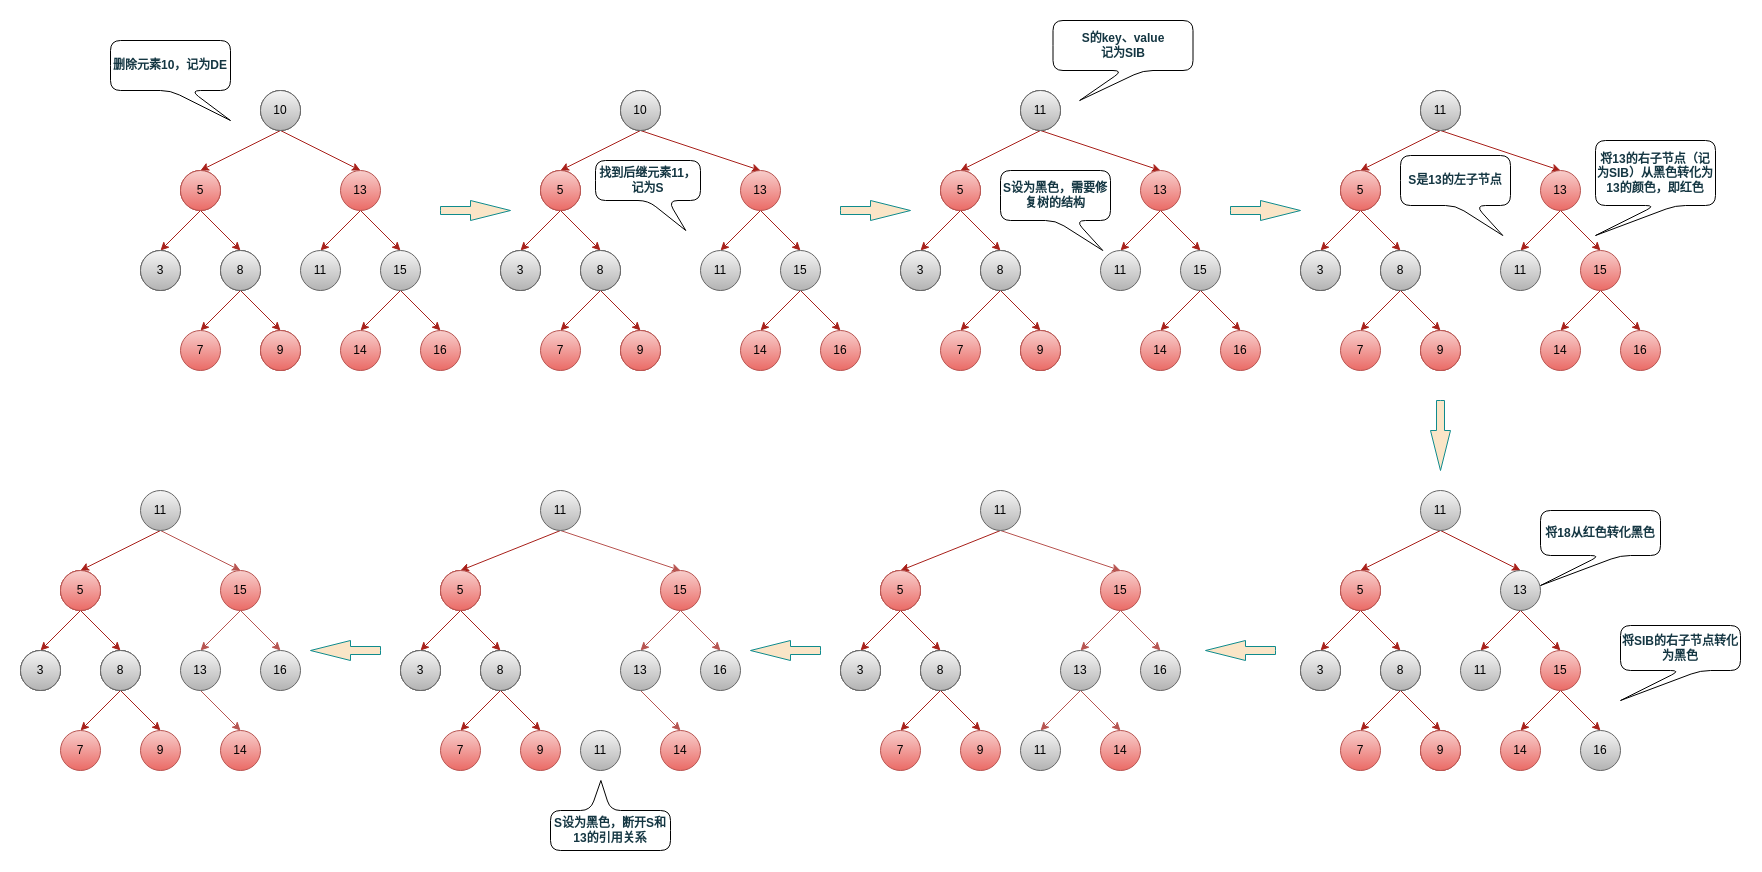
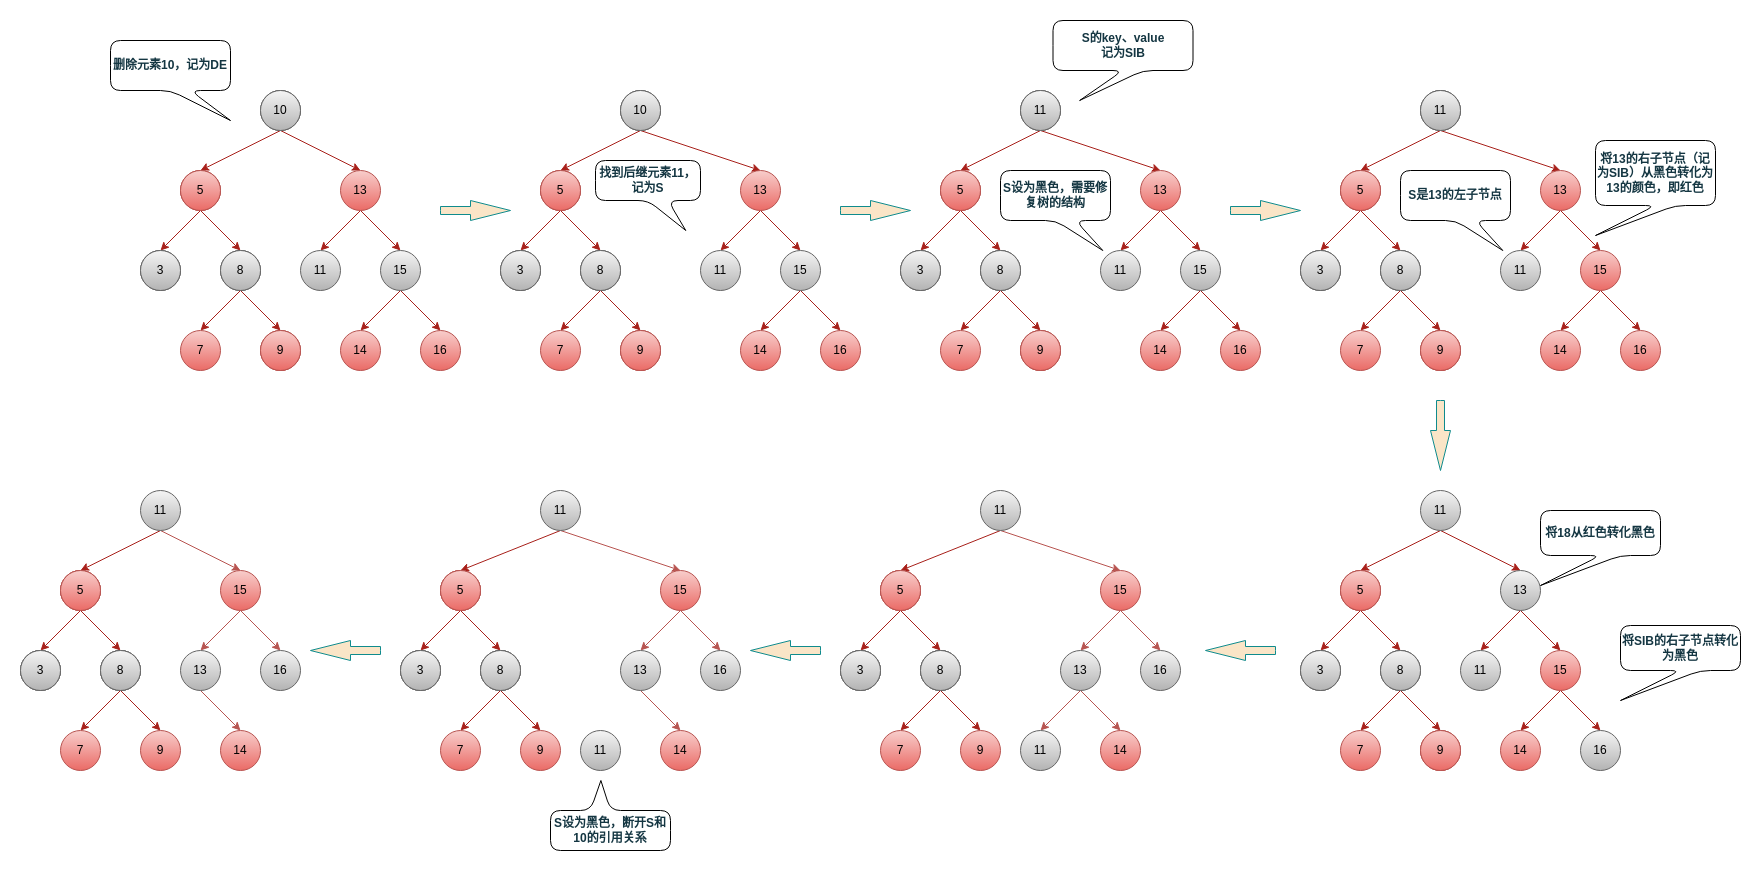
node "S是13的左子节点": moved (1456, 196) -> (1456, 211)
node "S设为黑色，断开S和13的引用关系": label "S设为黑色，断开S和13的引用关系" -> "S设为黑色，断开S和10的引用关系"
